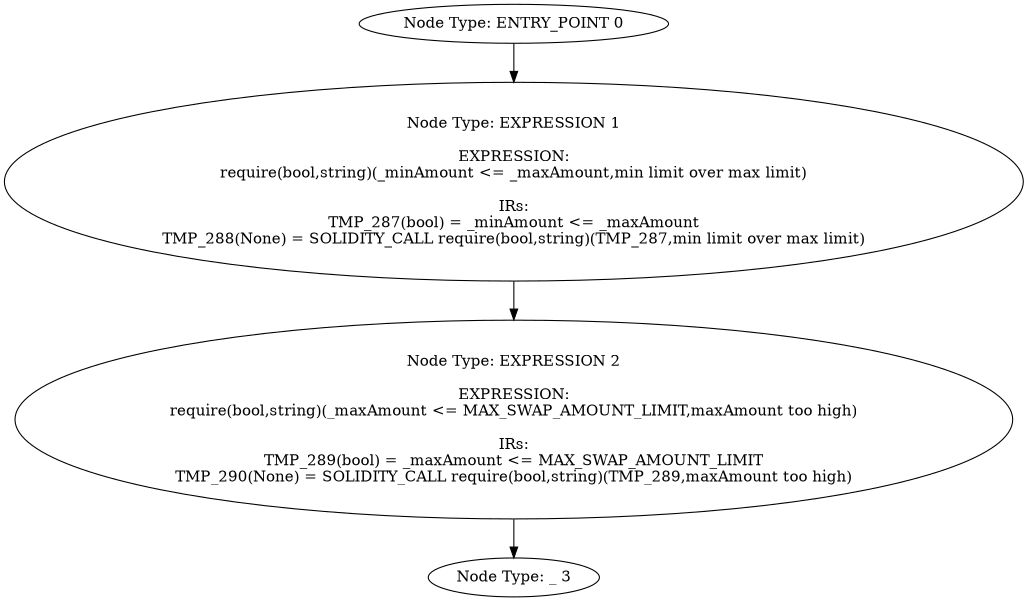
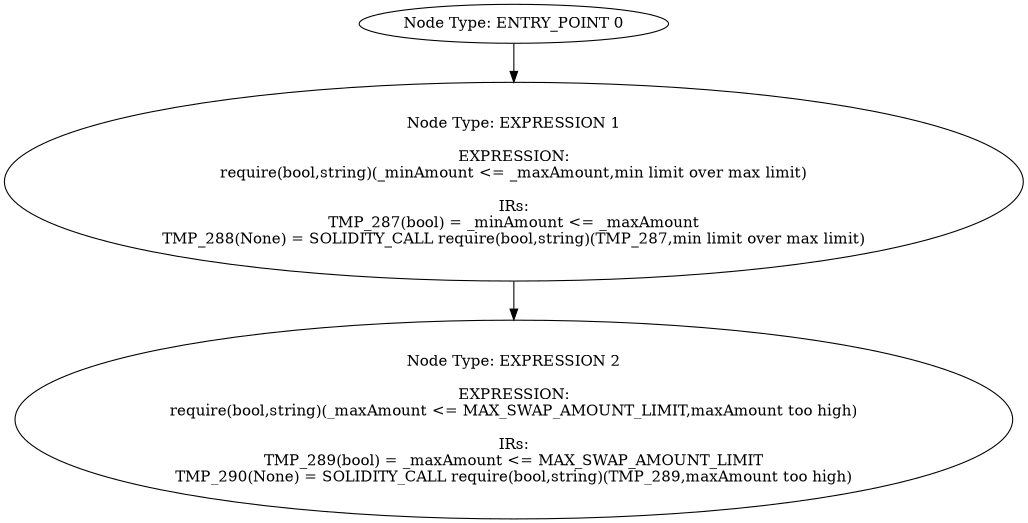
node "Node Type: _ 3": removed
